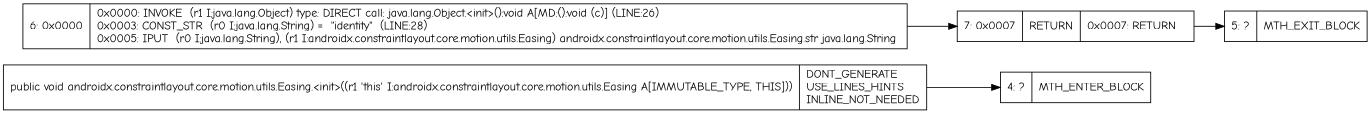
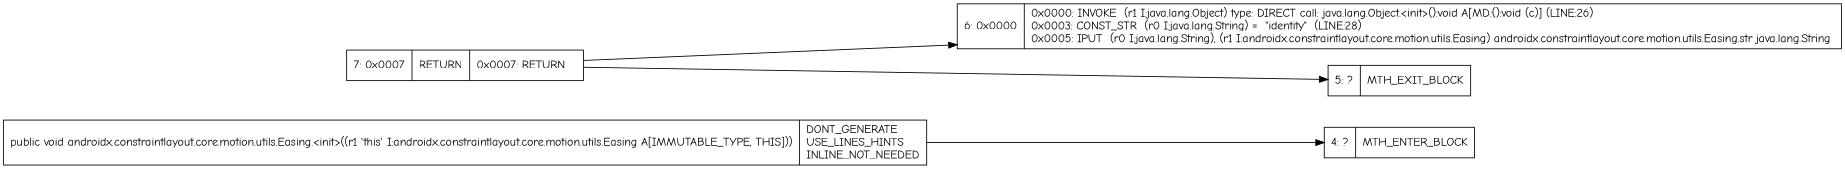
edge "6: 0x0000" -> "7: 0x0007": reversed
